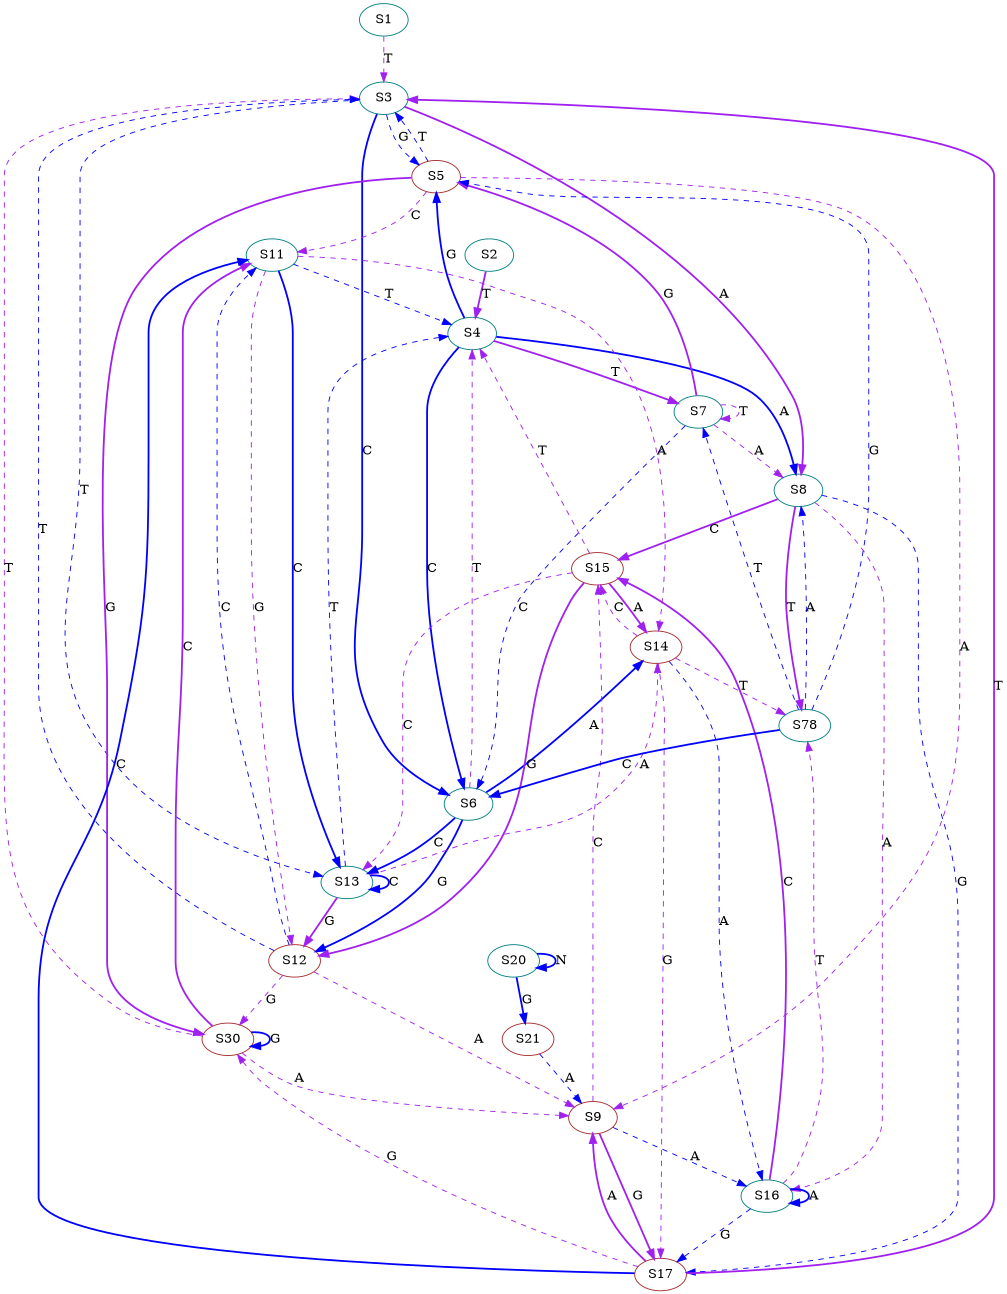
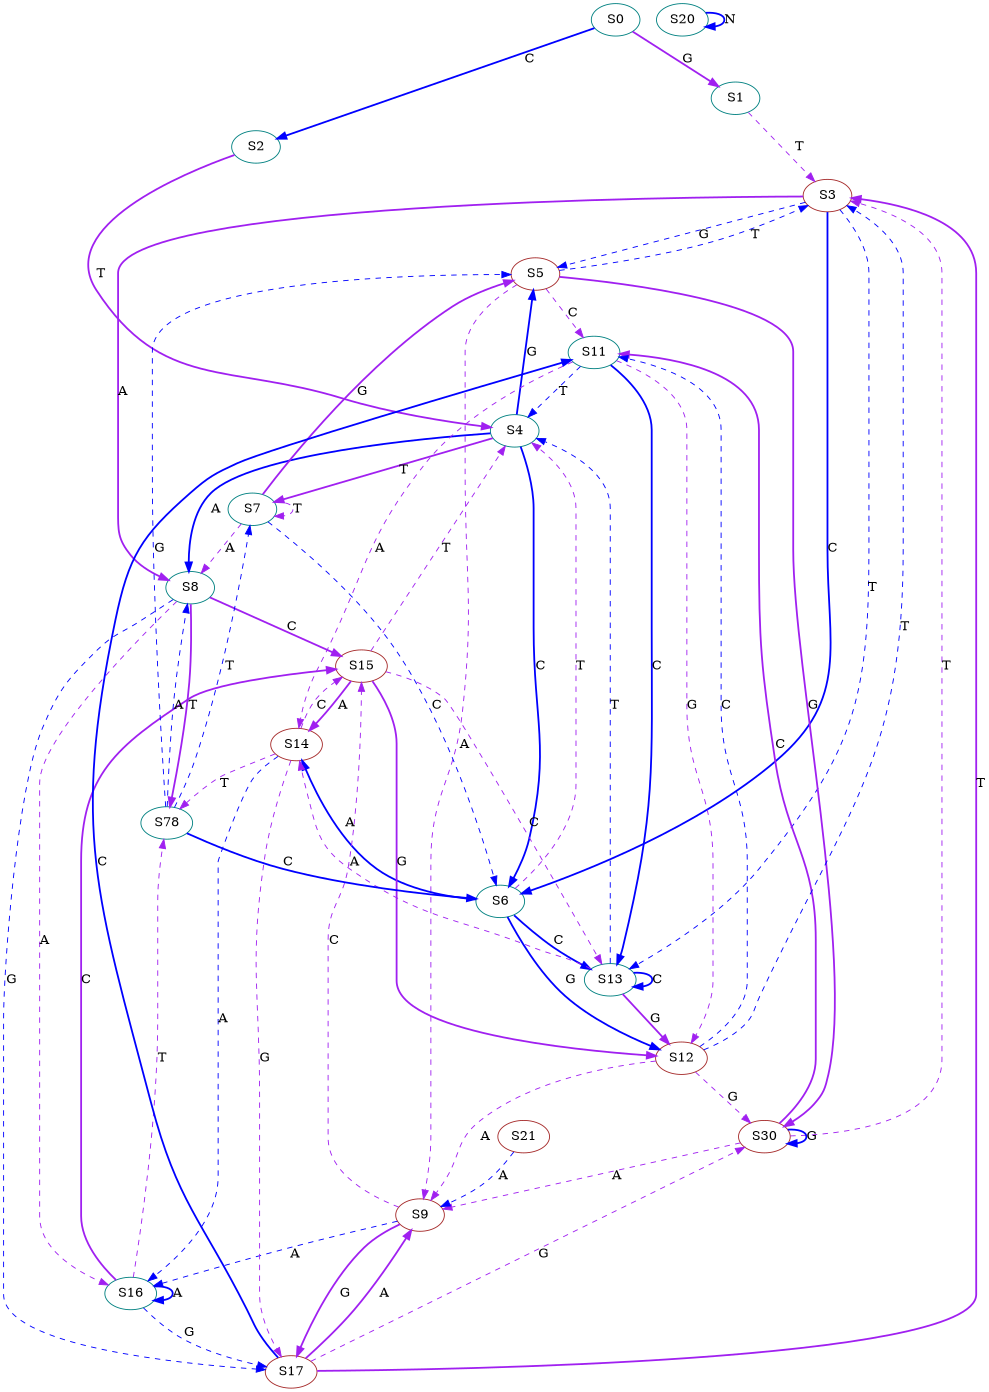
node "S0": added
node "S3": color teal -> brown
edge "S20" -> "S21": removed, label "G"
